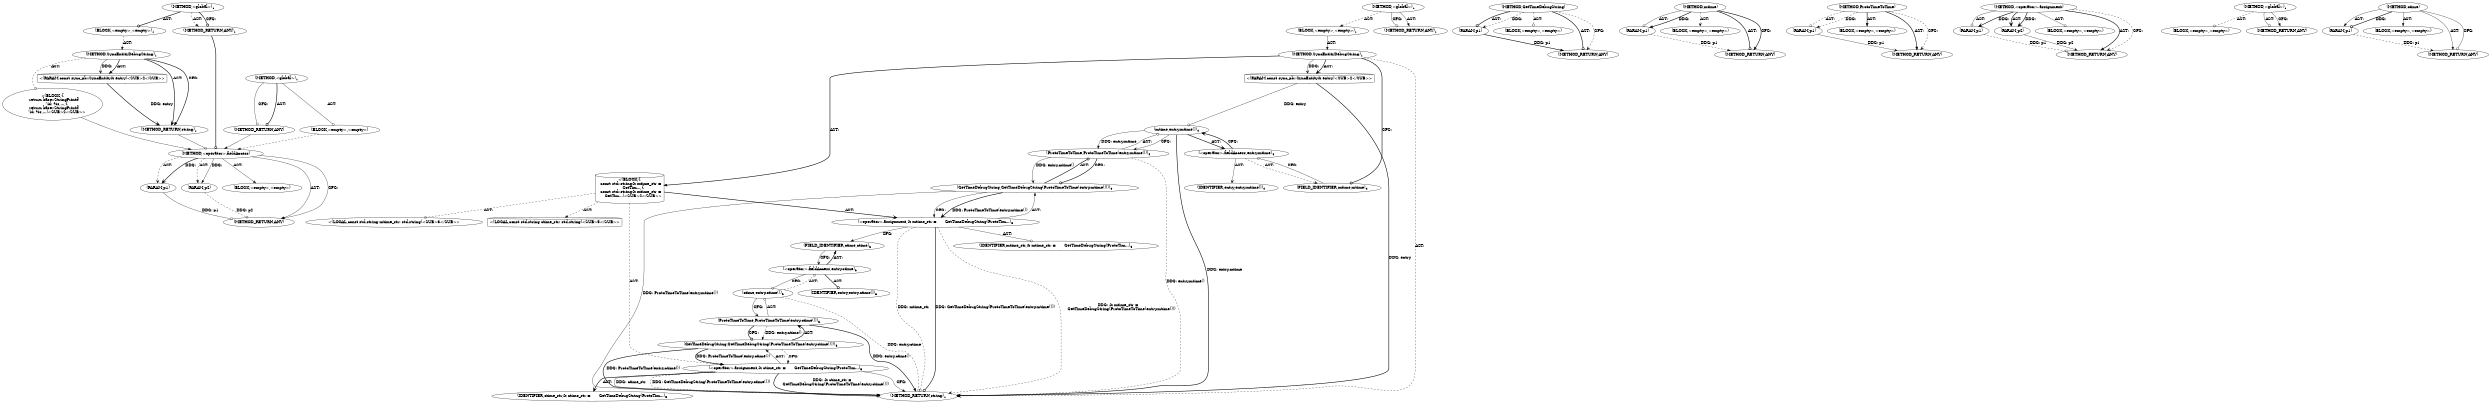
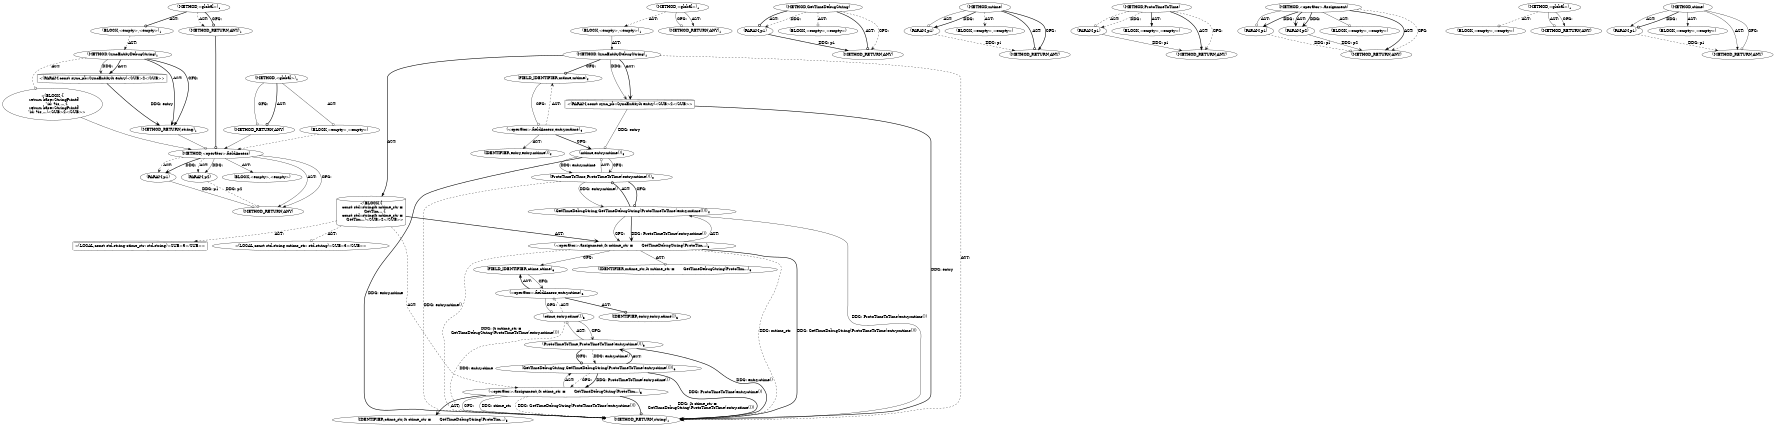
edge "(mtime,entry.mtime())" -> "(<operator>.fieldAccess,entry.mtime)": removed, label "AST:"
